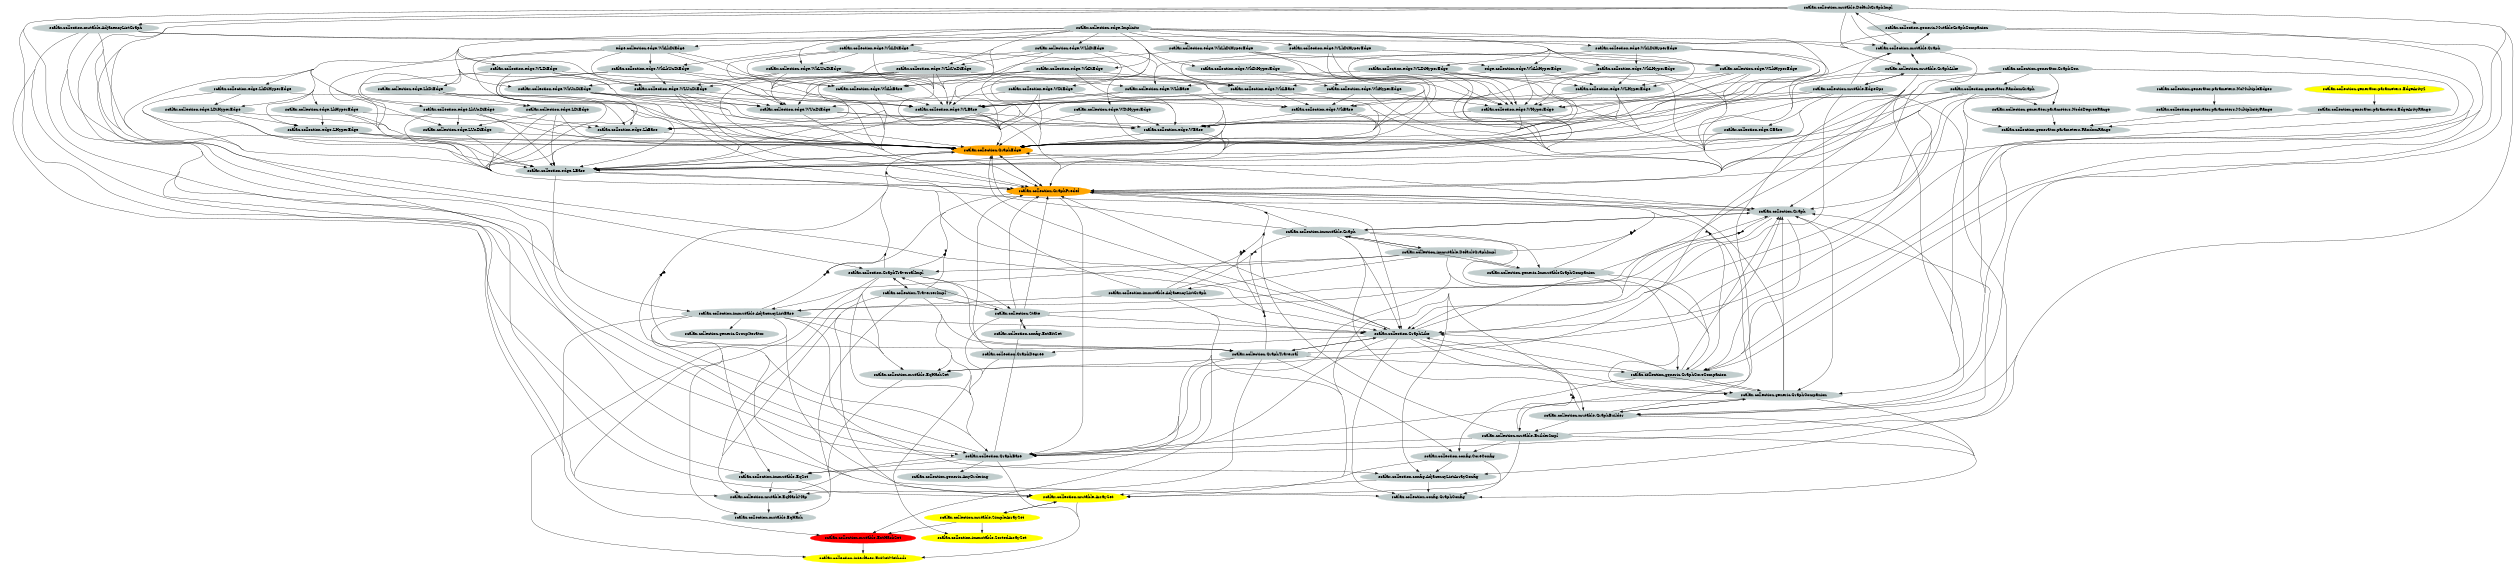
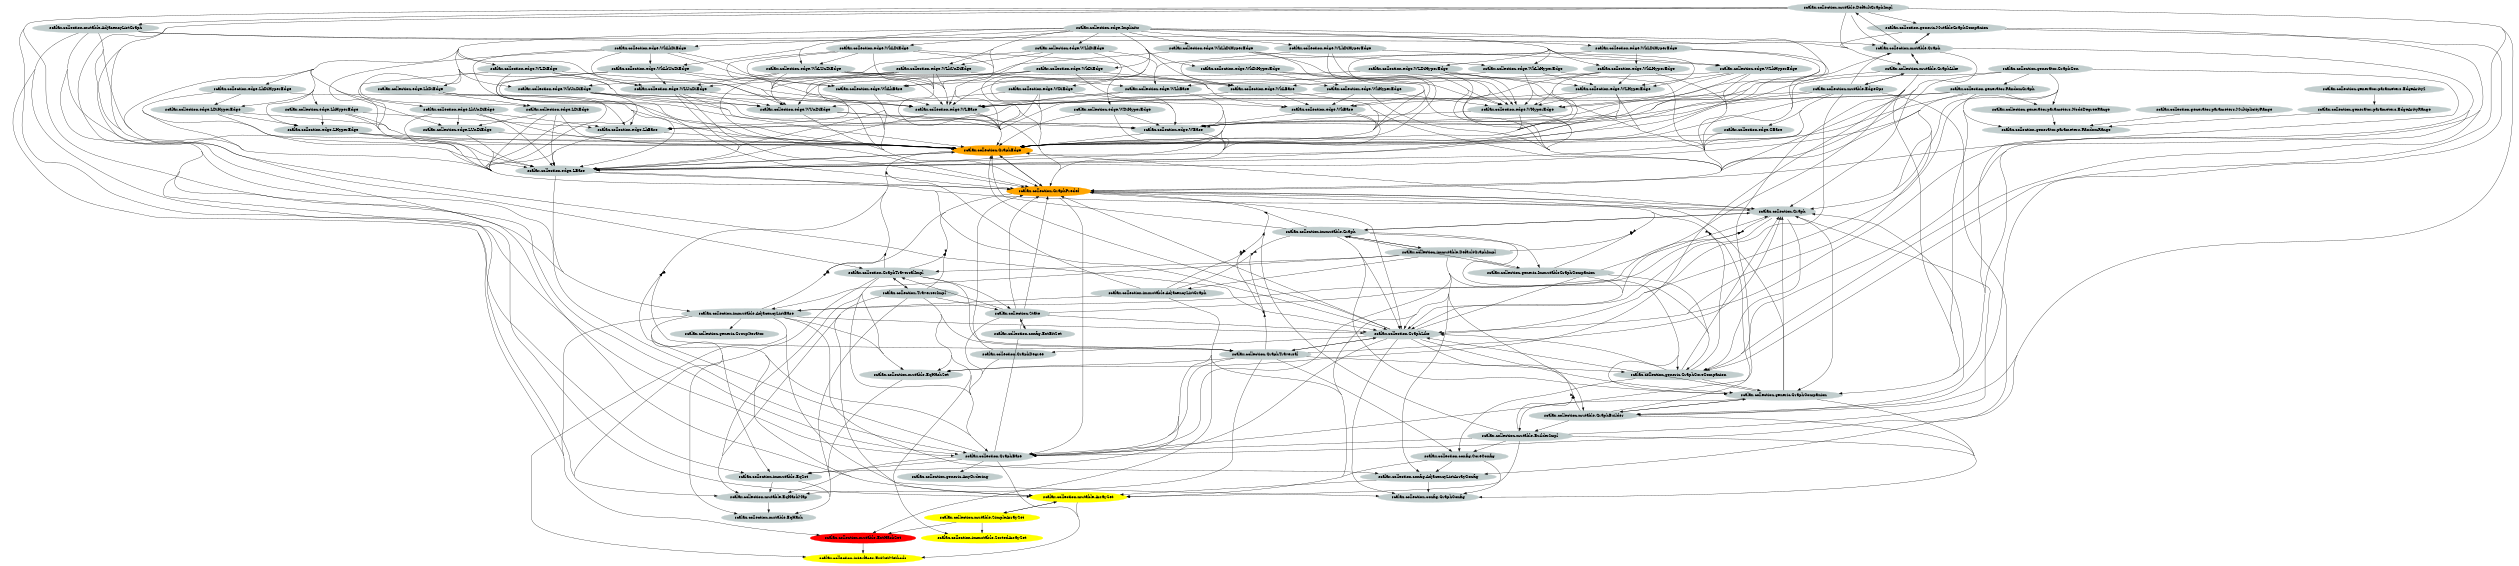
node "edge.collection.edge.WkLkDiEdge": label "edge.collection.edge.WkLkDiEdge" -> "scalax.collection.edge.WkLkDiEdge"
node "edge.collection.edge.WkLkHyperEdge": label "edge.collection.edge.WkLkHyperEdge" -> "scalax.collection.edge.WkLkHyperEdge"
node "scalax.collection.generator.parameters.NoMultipleEdges": removed
node "scalax.collection.generator.parameters.EdgeArity2": fillcolor yellow -> azure3
edge "scalax.collection.edge.WLBase" -> "scalax.collection.edge.WBase": removed
edge "scalax.collection.immutable.AdjacencyListGraph" -> "scalax.collection.GraphLike": now "scalax.collection.immutable.DefaultGraphImpl" -> "scalax.collection.GraphLike"
